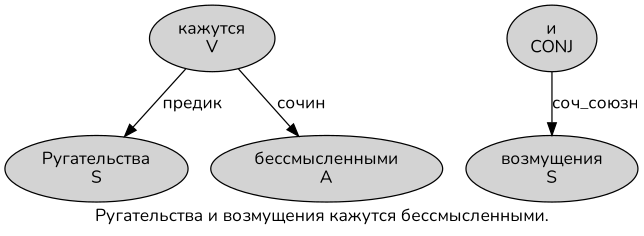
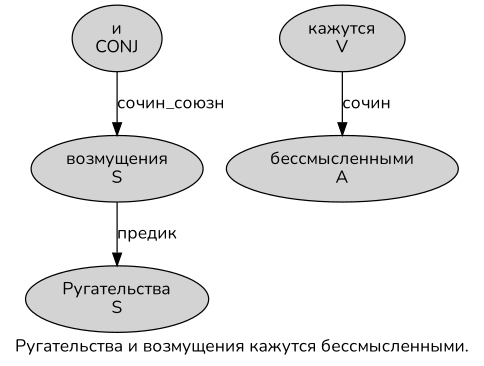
edge "кажутся V" -> "Ругательства S": now "возмущения S" -> "Ругательства S"
edge "и CONJ" -> "возмущения S": label "соч_союзн" -> "сочин_союзн"
